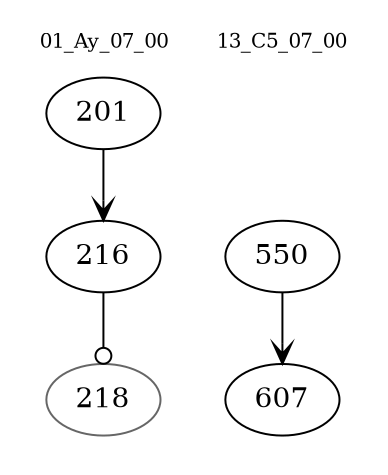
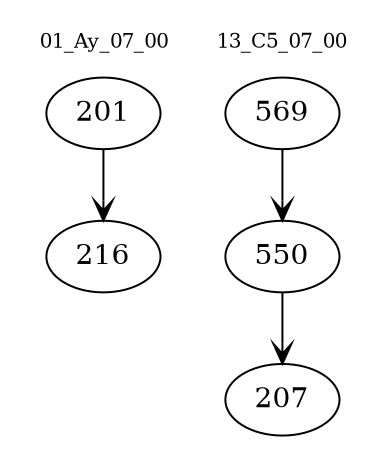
node "569": added
node "218": removed
node "607": label "607" -> "207"
